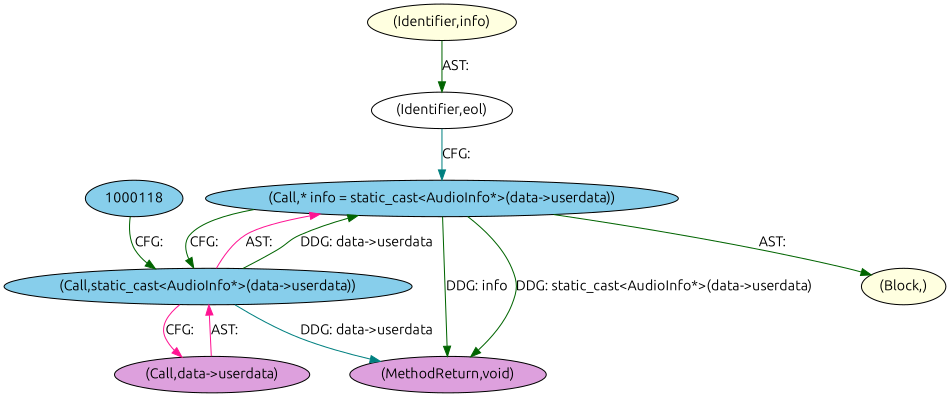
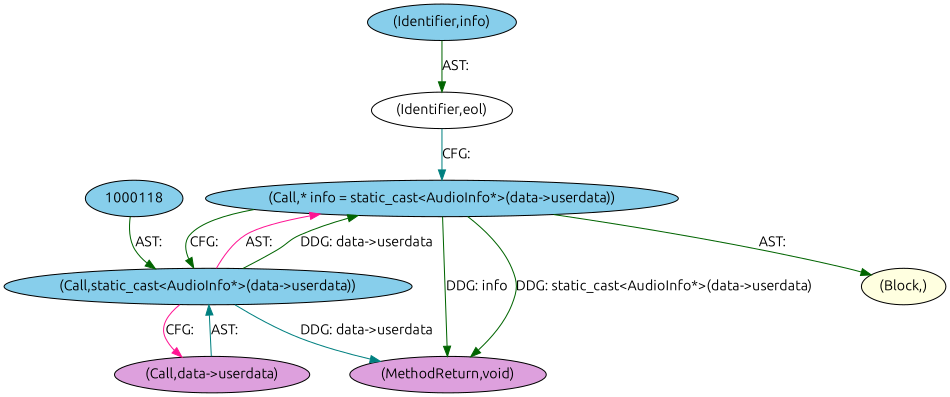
node "(Identifier,info)": fillcolor lightyellow -> skyblue
edge "1000118" -> "(Call,static_cast<AudioInfo*>(data->userdata))": label "CFG: " -> "AST: "
edge "(Call,data->userdata)" -> "(Call,static_cast<AudioInfo*>(data->userdata))": color deeppink -> teal
